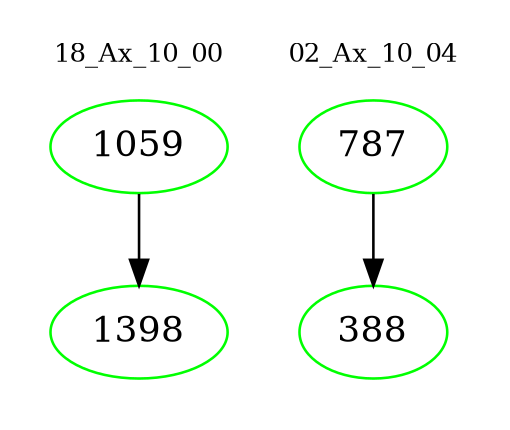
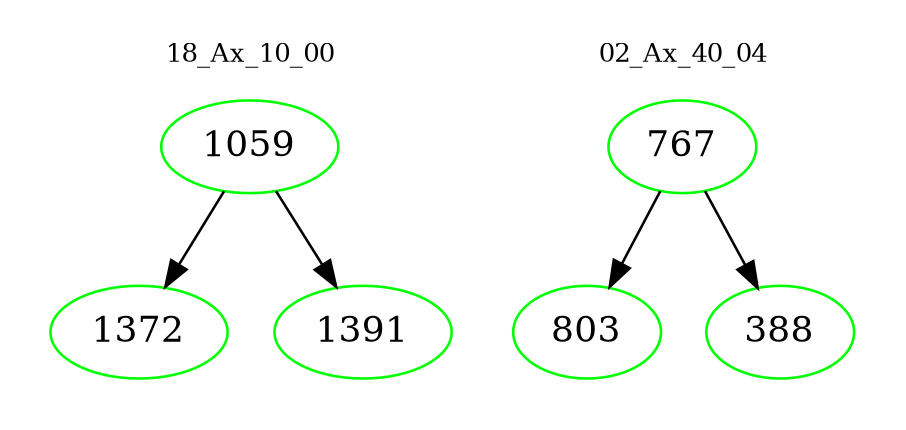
cluster "02_Ax_10_04": label "02_Ax_10_04" -> "02_Ax_40_04"
node "787": label "787" -> "767"
node "1398": label "1398" -> "1391"
node "1372": added
node "803": added
